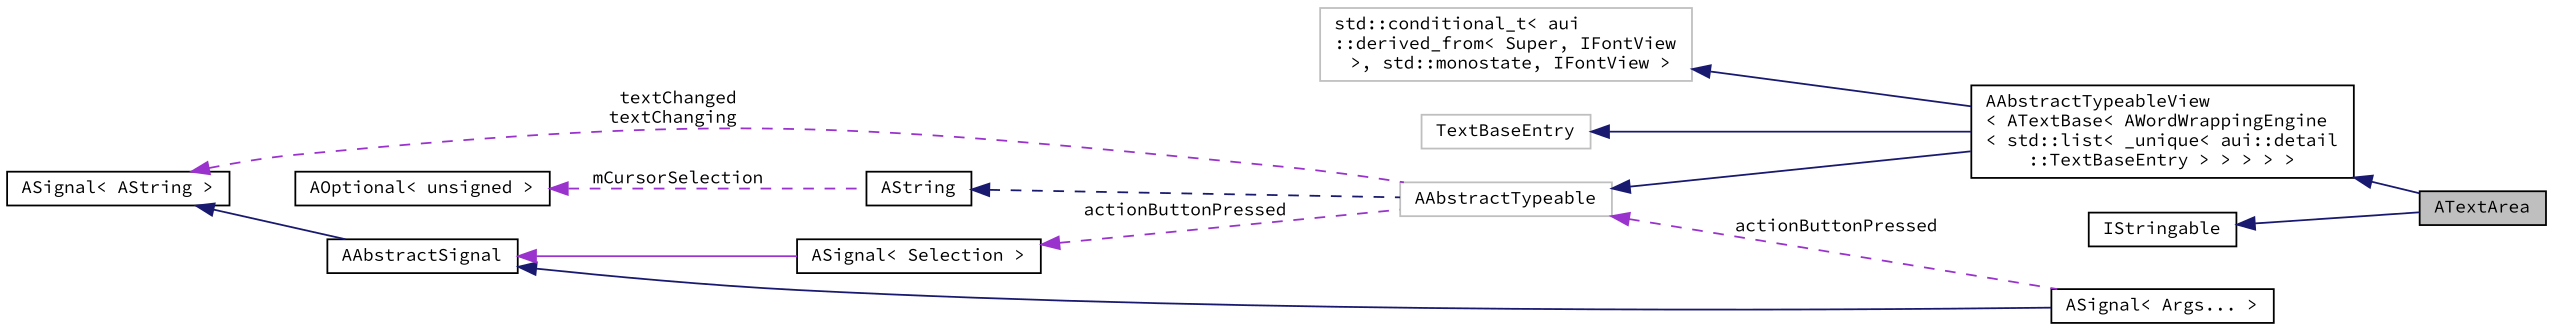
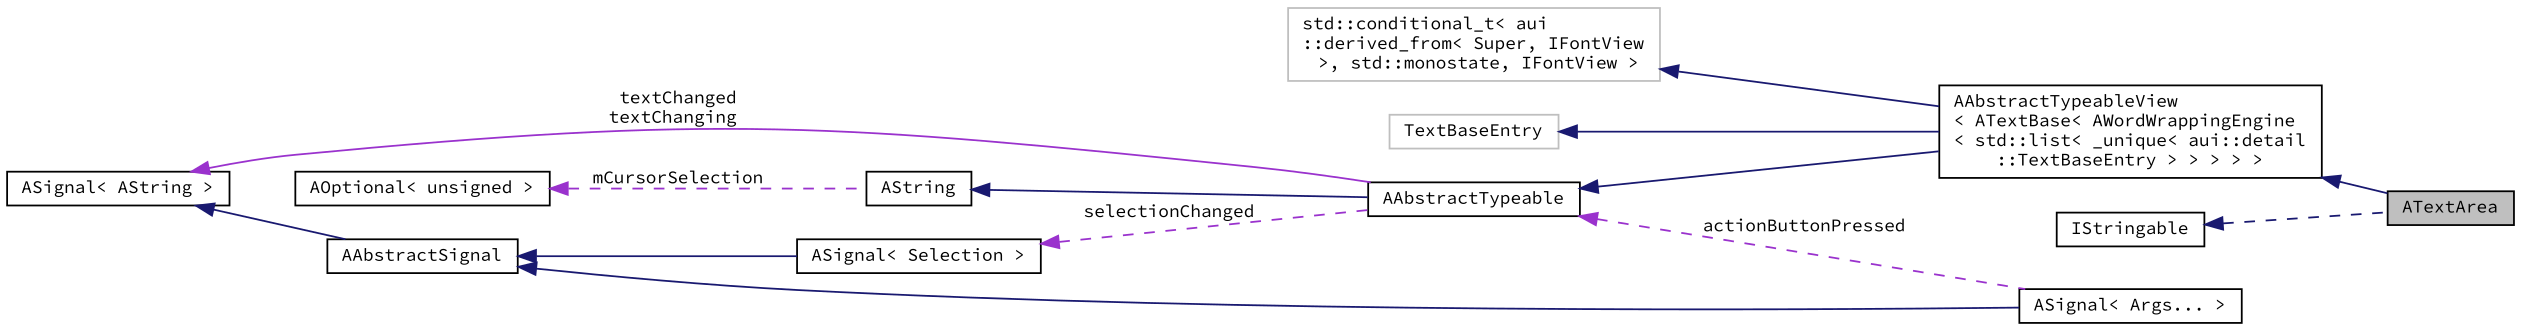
edge "AAbstractTypeable" -> "ASignal< AString >": style dashed -> solid
edge "AAbstractTypeable" -> "AString": style dashed -> solid
node "AAbstractTypeable": color grey75 -> black
edge "AAbstractTypeable" -> "ASignal< Selection >": label " actionButtonPressed" -> " selectionChanged"
edge "ATextArea" -> "IStringable": style solid -> dashed
edge "ASignal< Selection >" -> "AAbstractSignal": color darkorchid3 -> midnightblue
